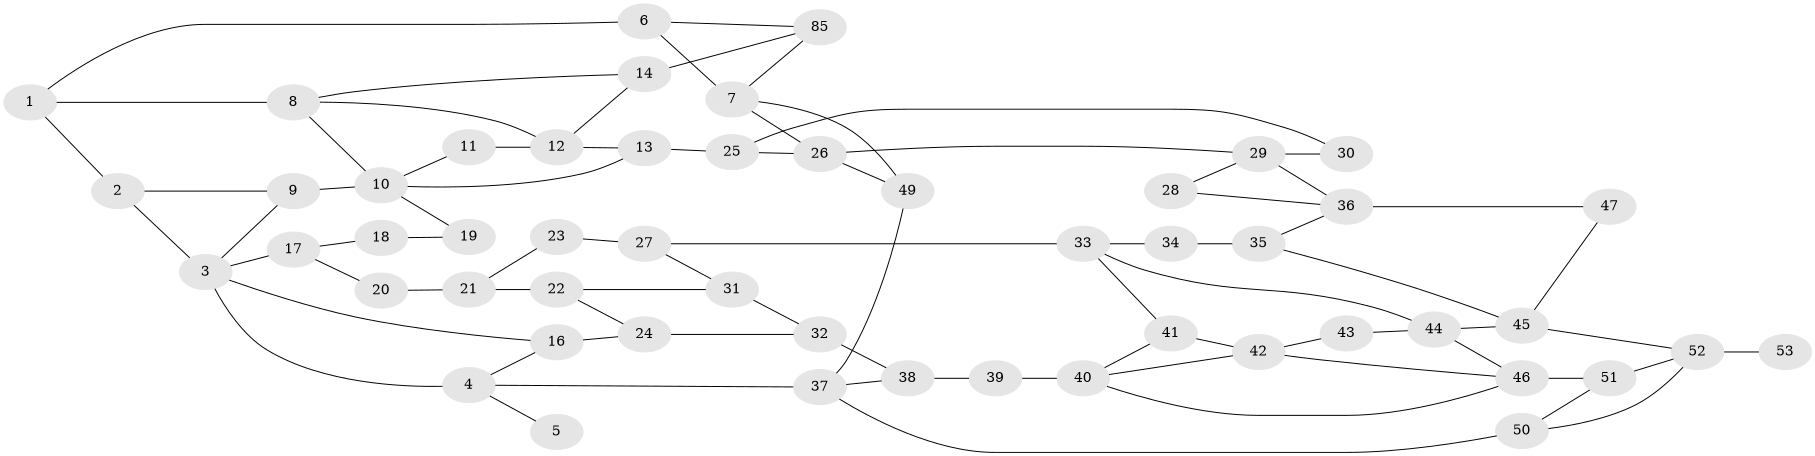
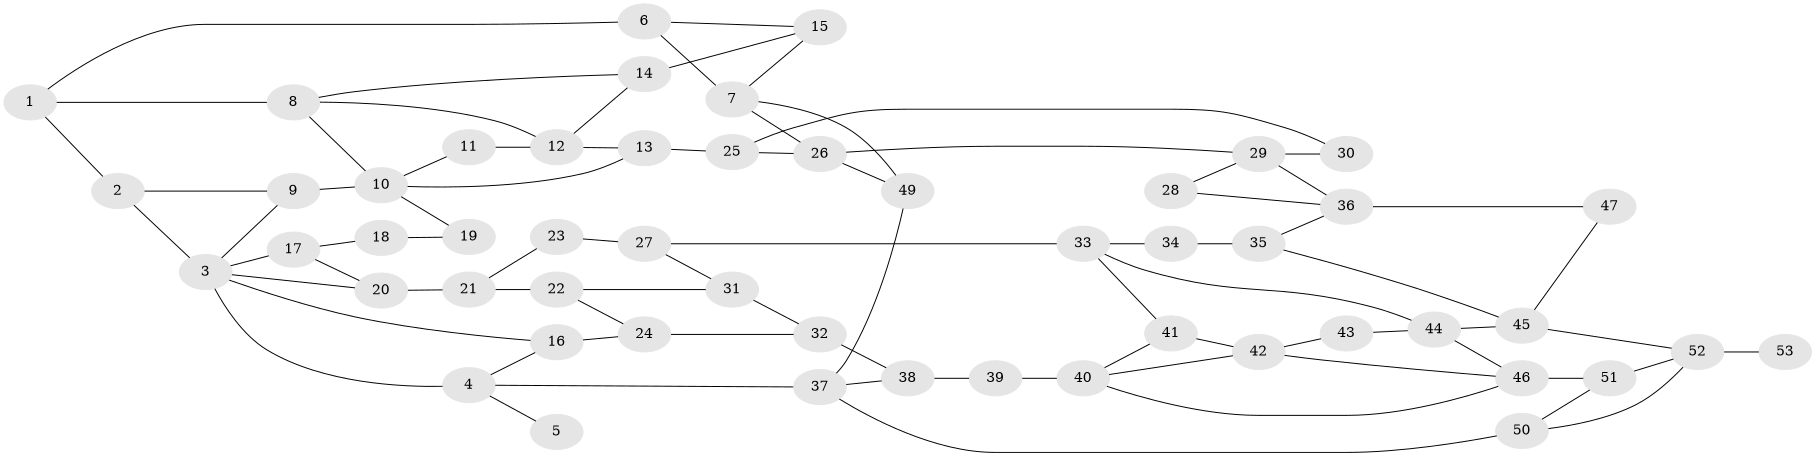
node "85": label "85" -> "15"
edge "3" -- "20": added
